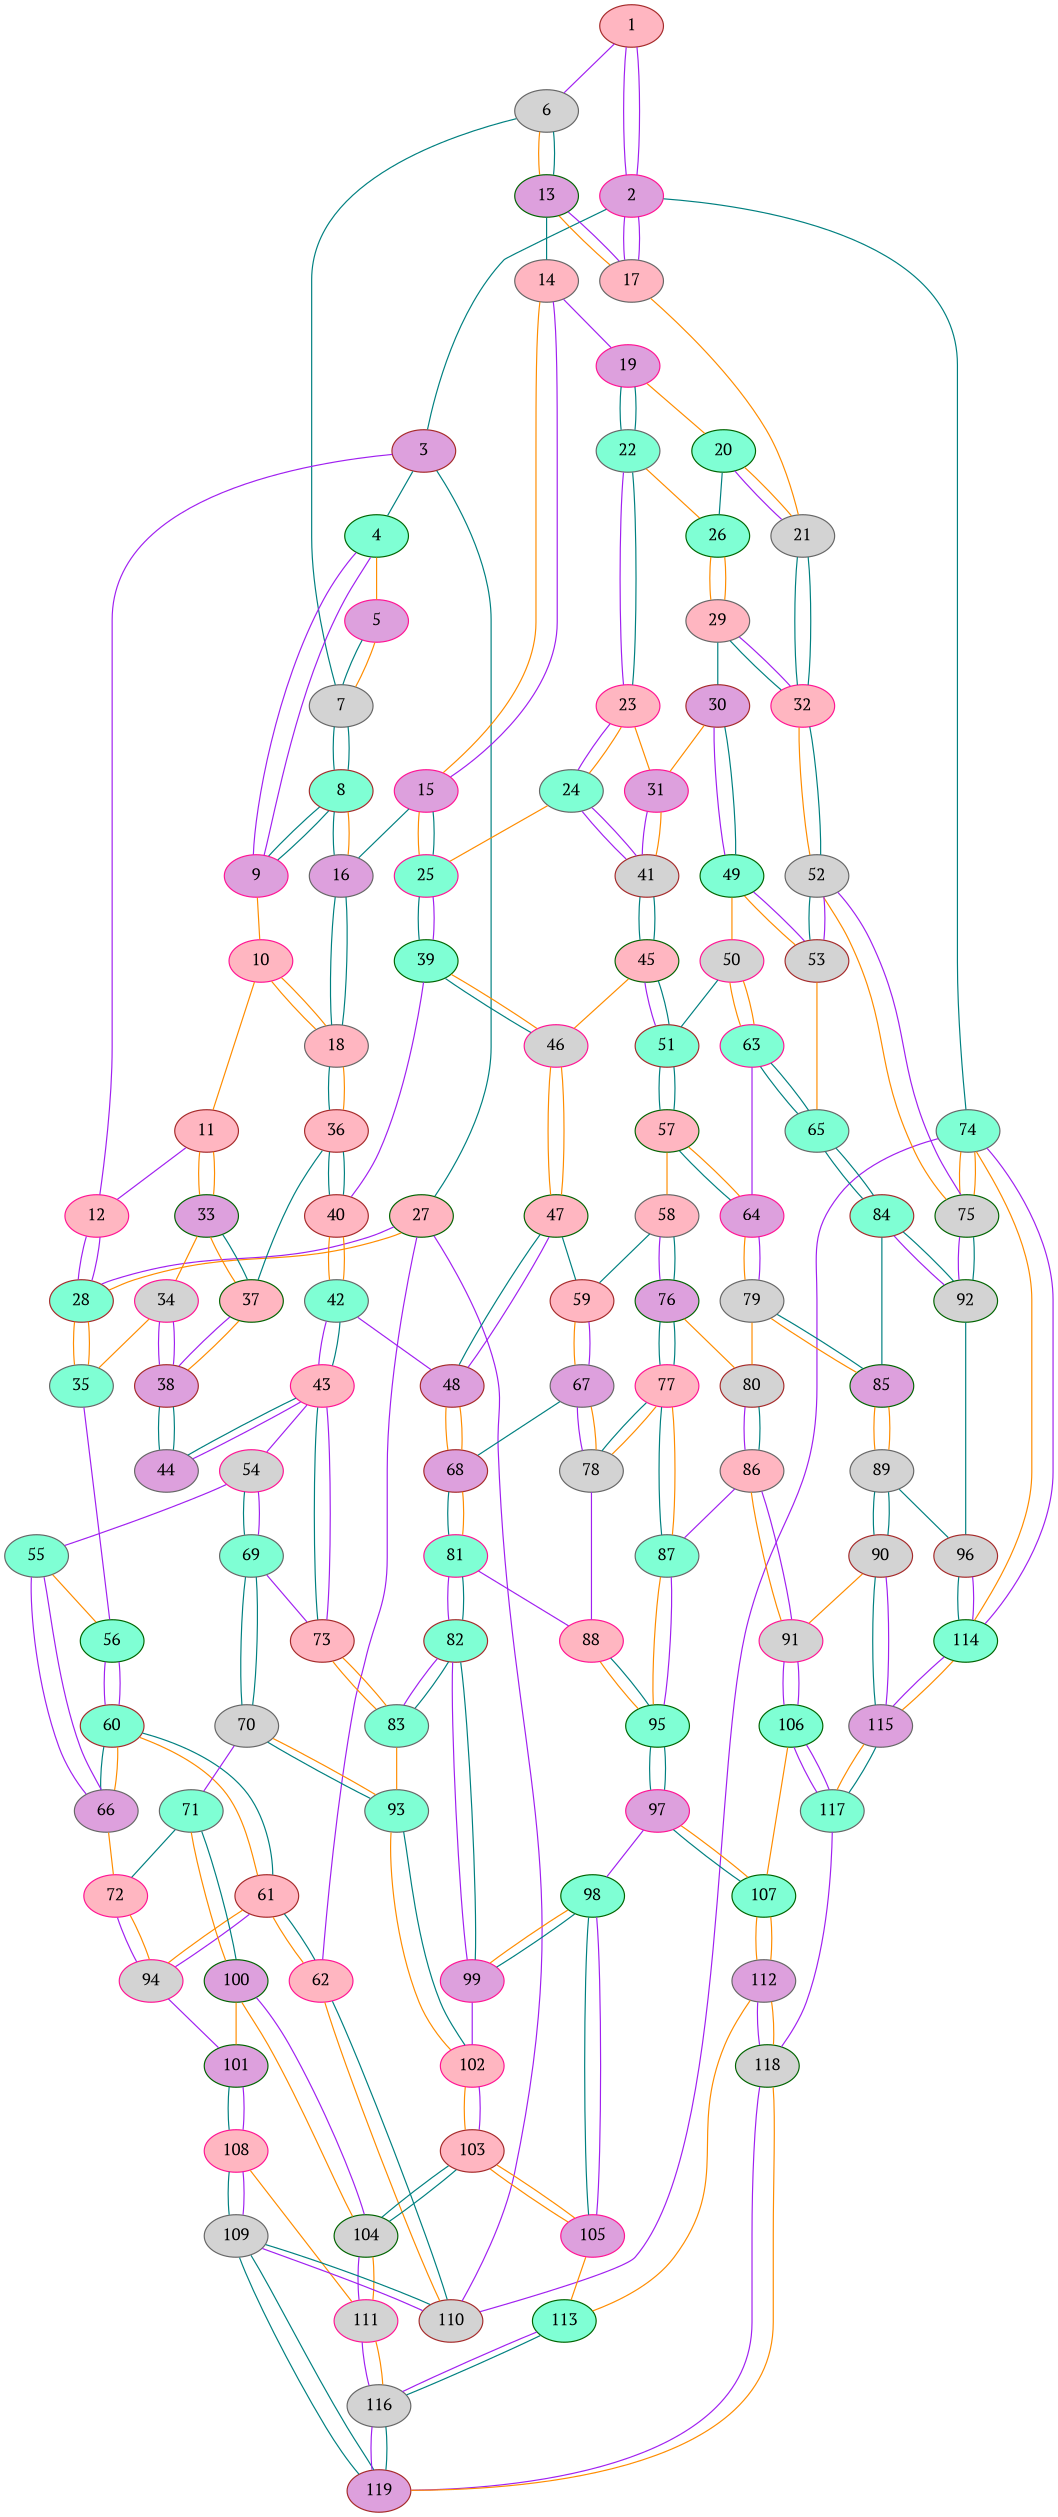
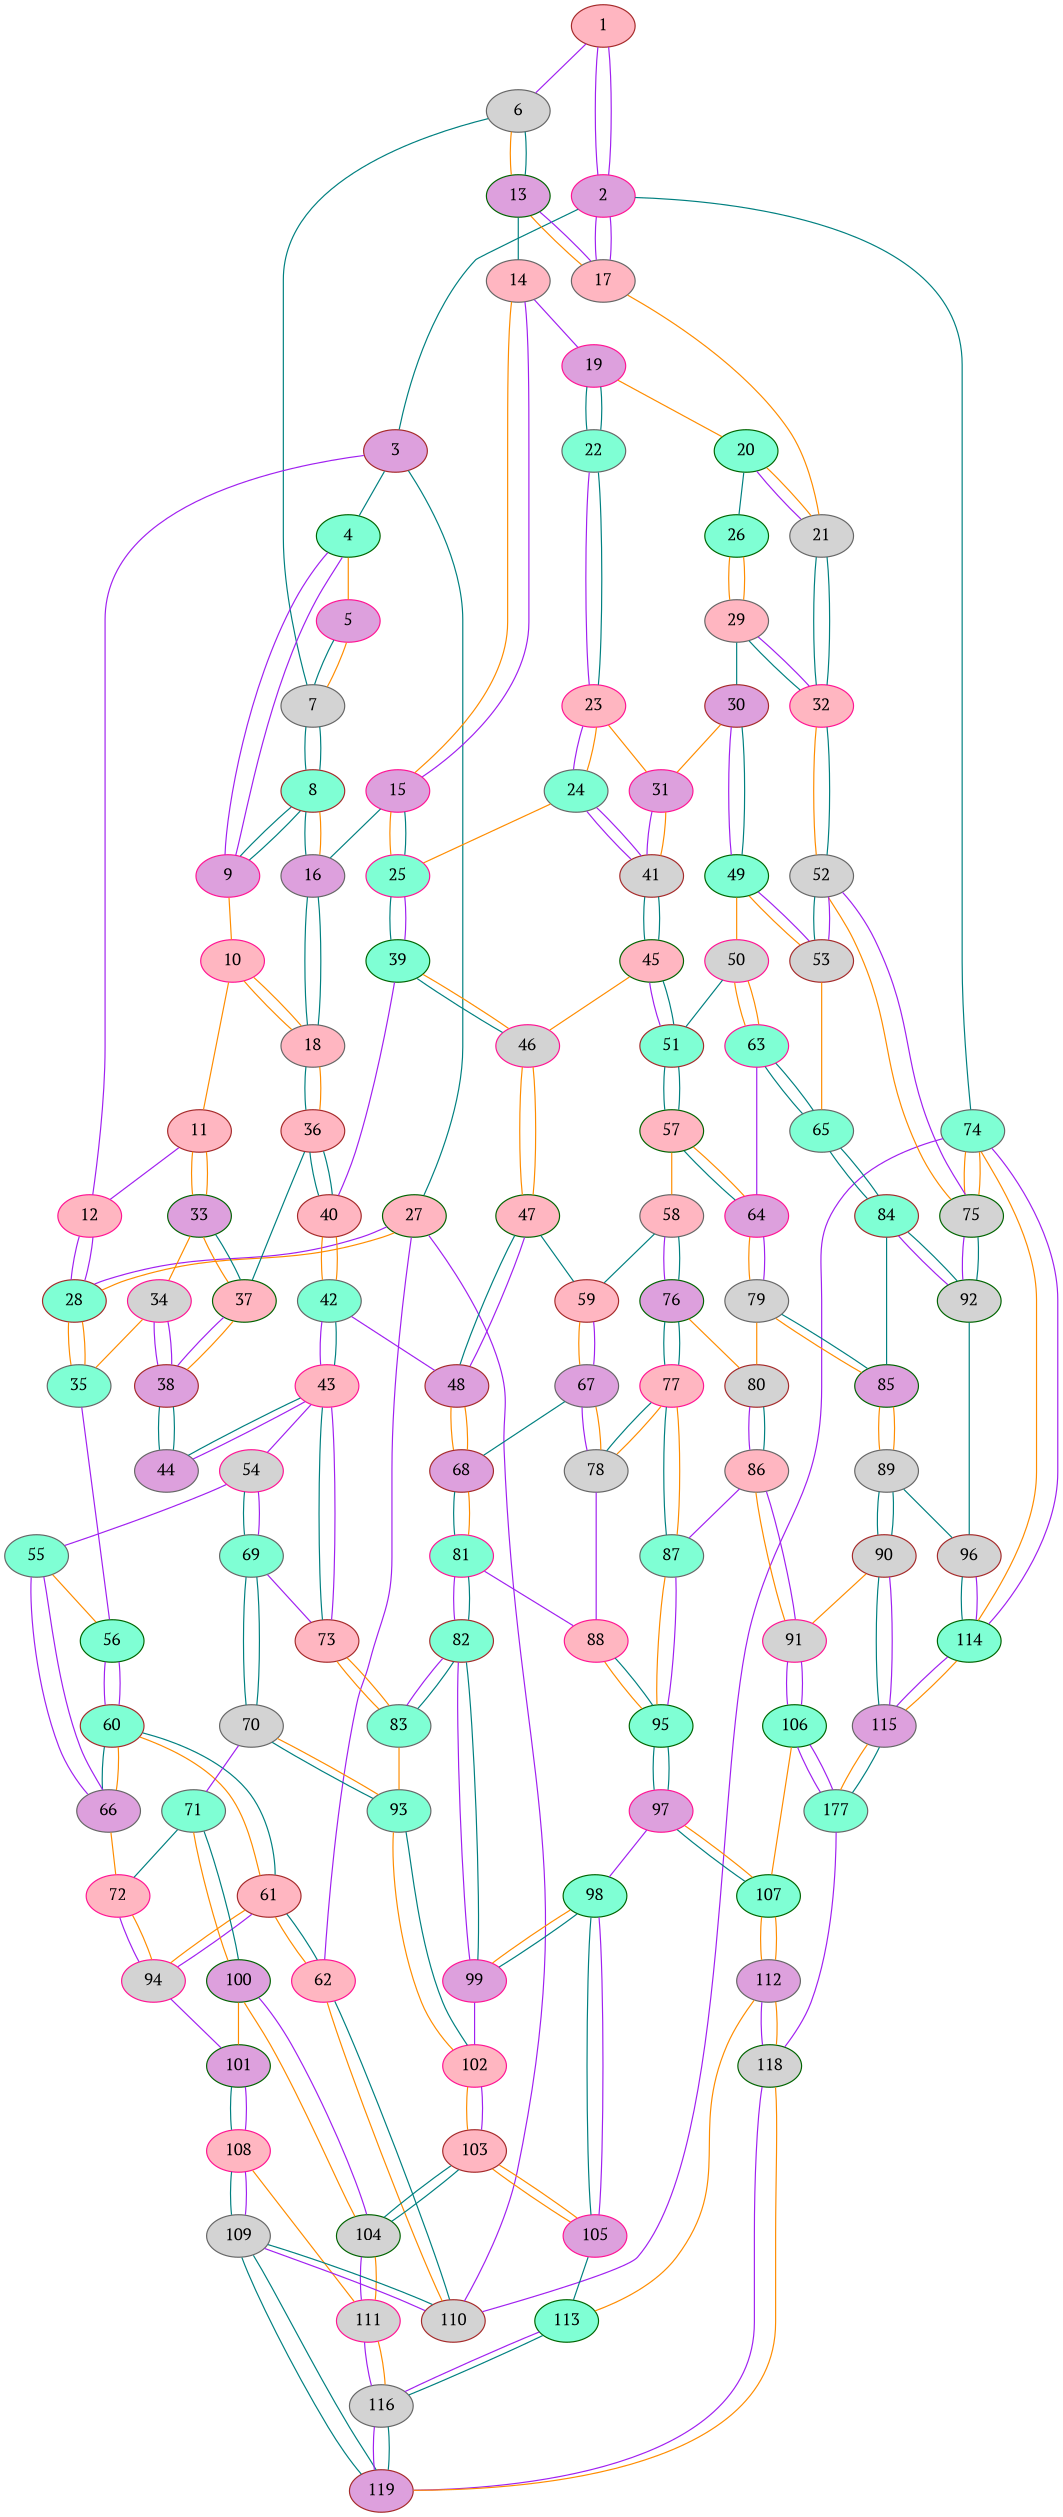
edge "22" -- "26": removed
node "117": label "117" -> "177"
edge "105" -- "113": color darkorange -> teal
